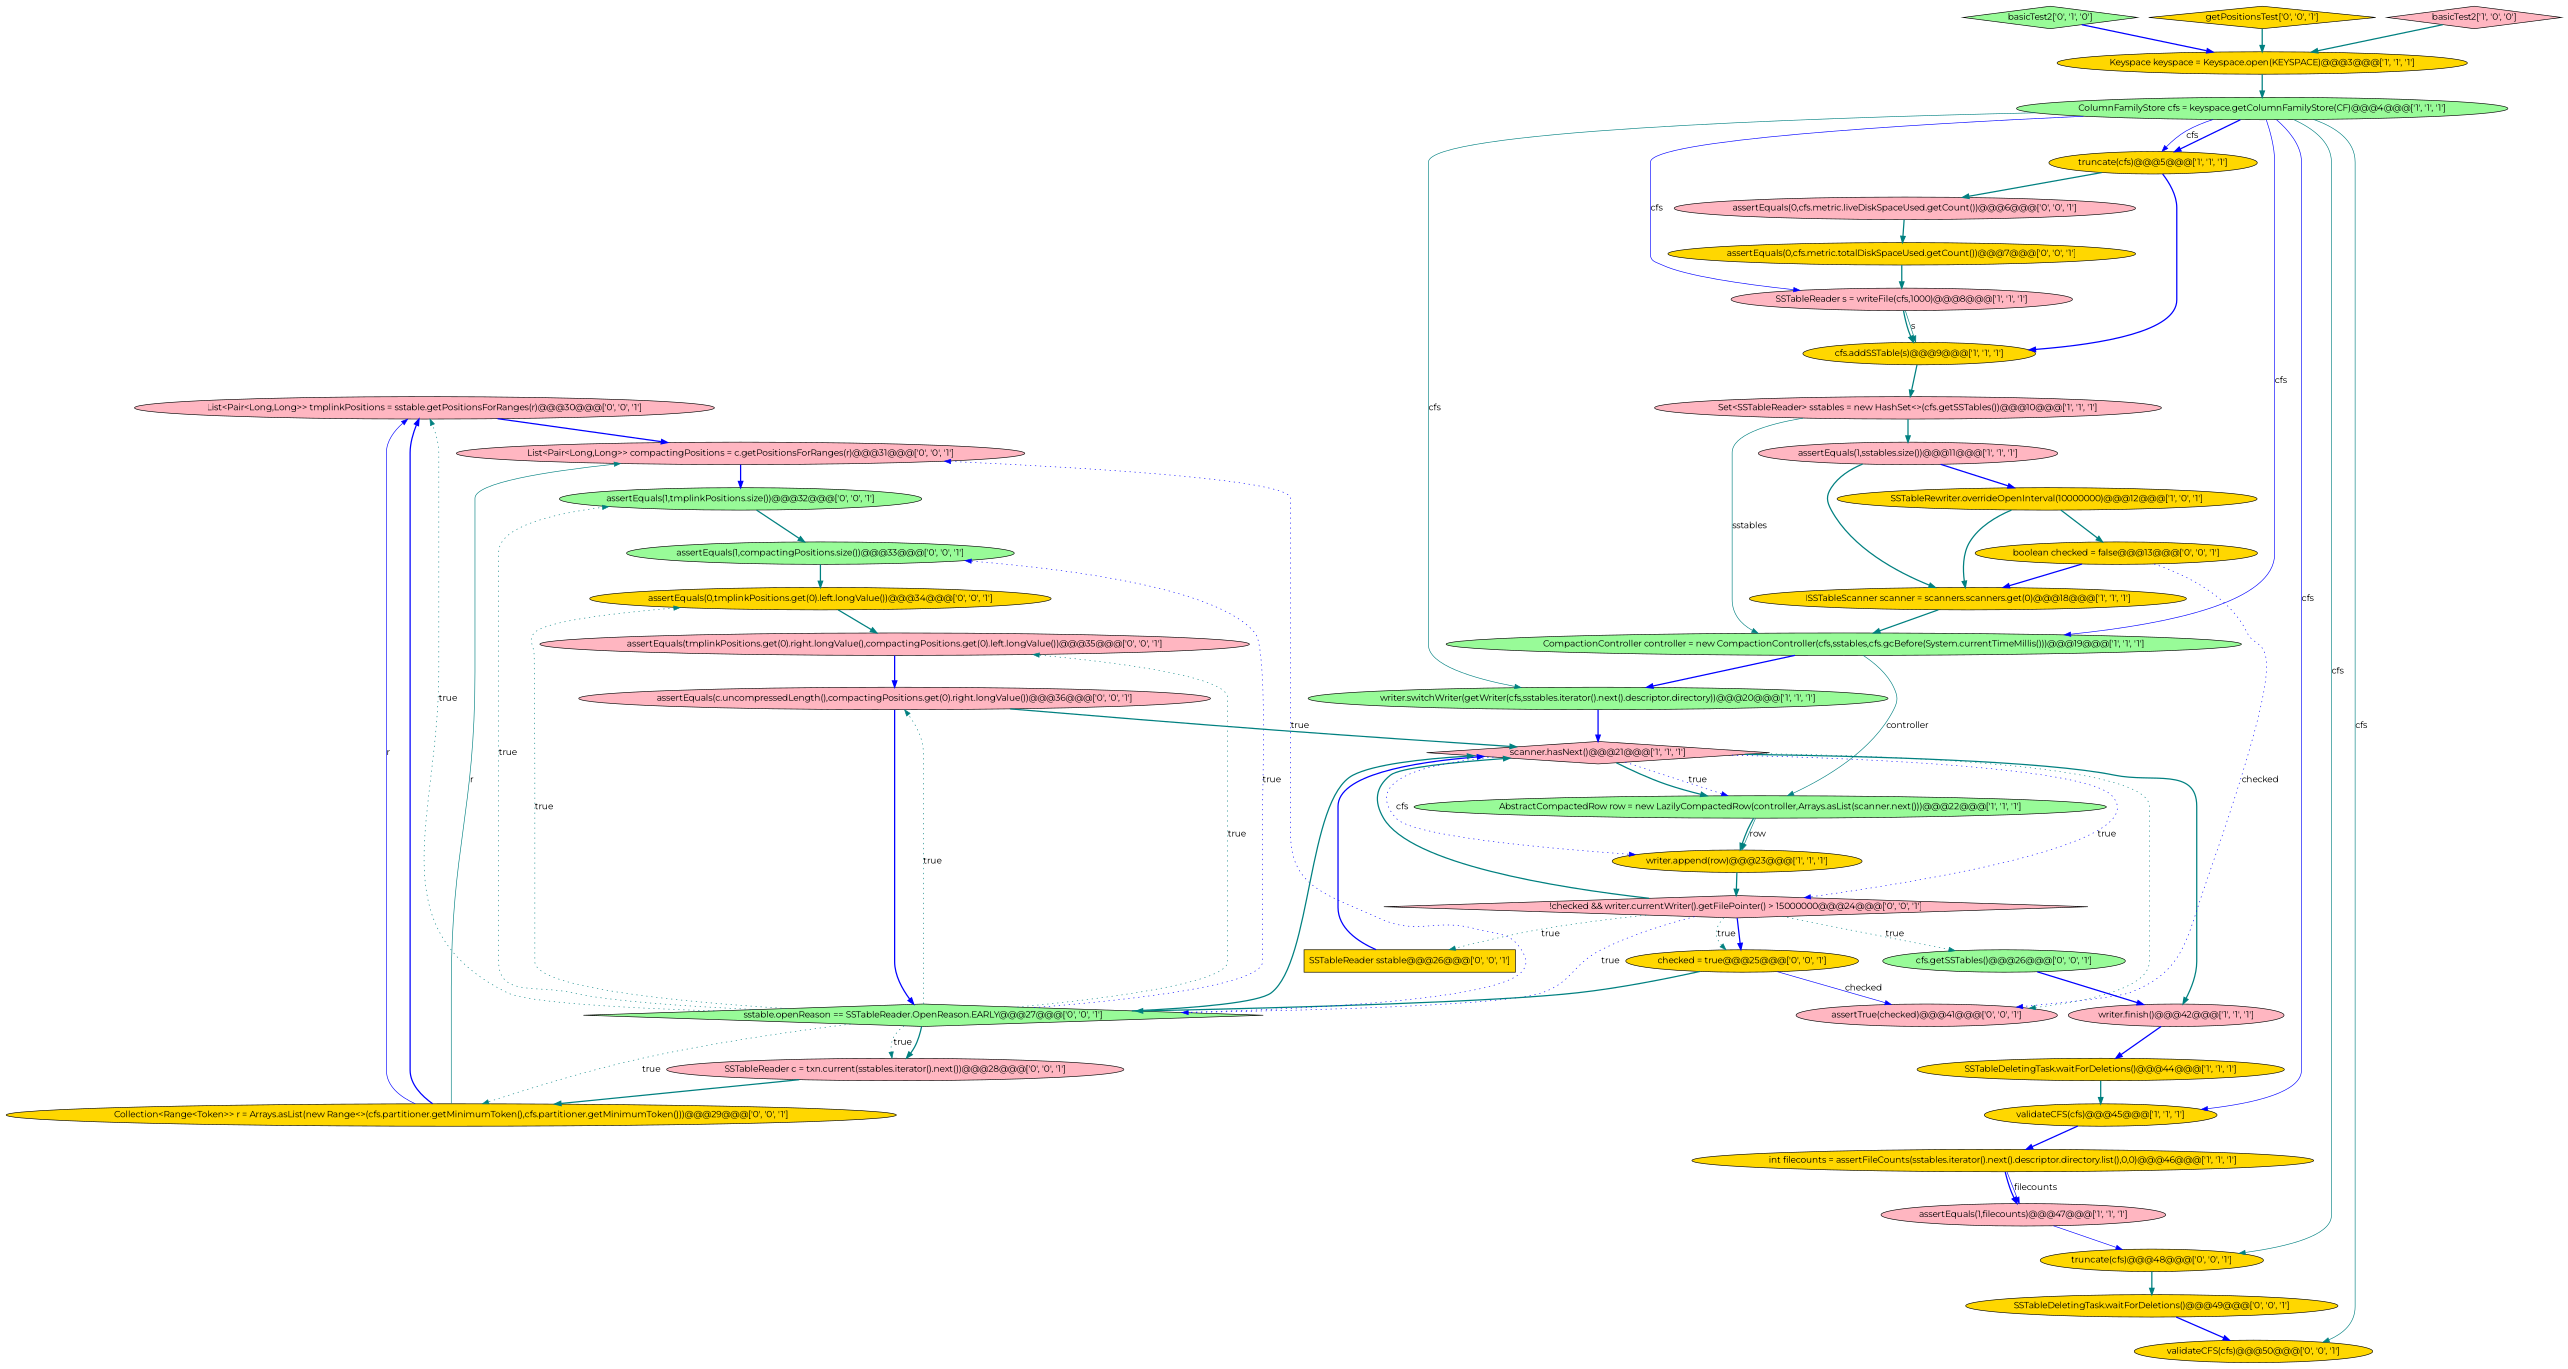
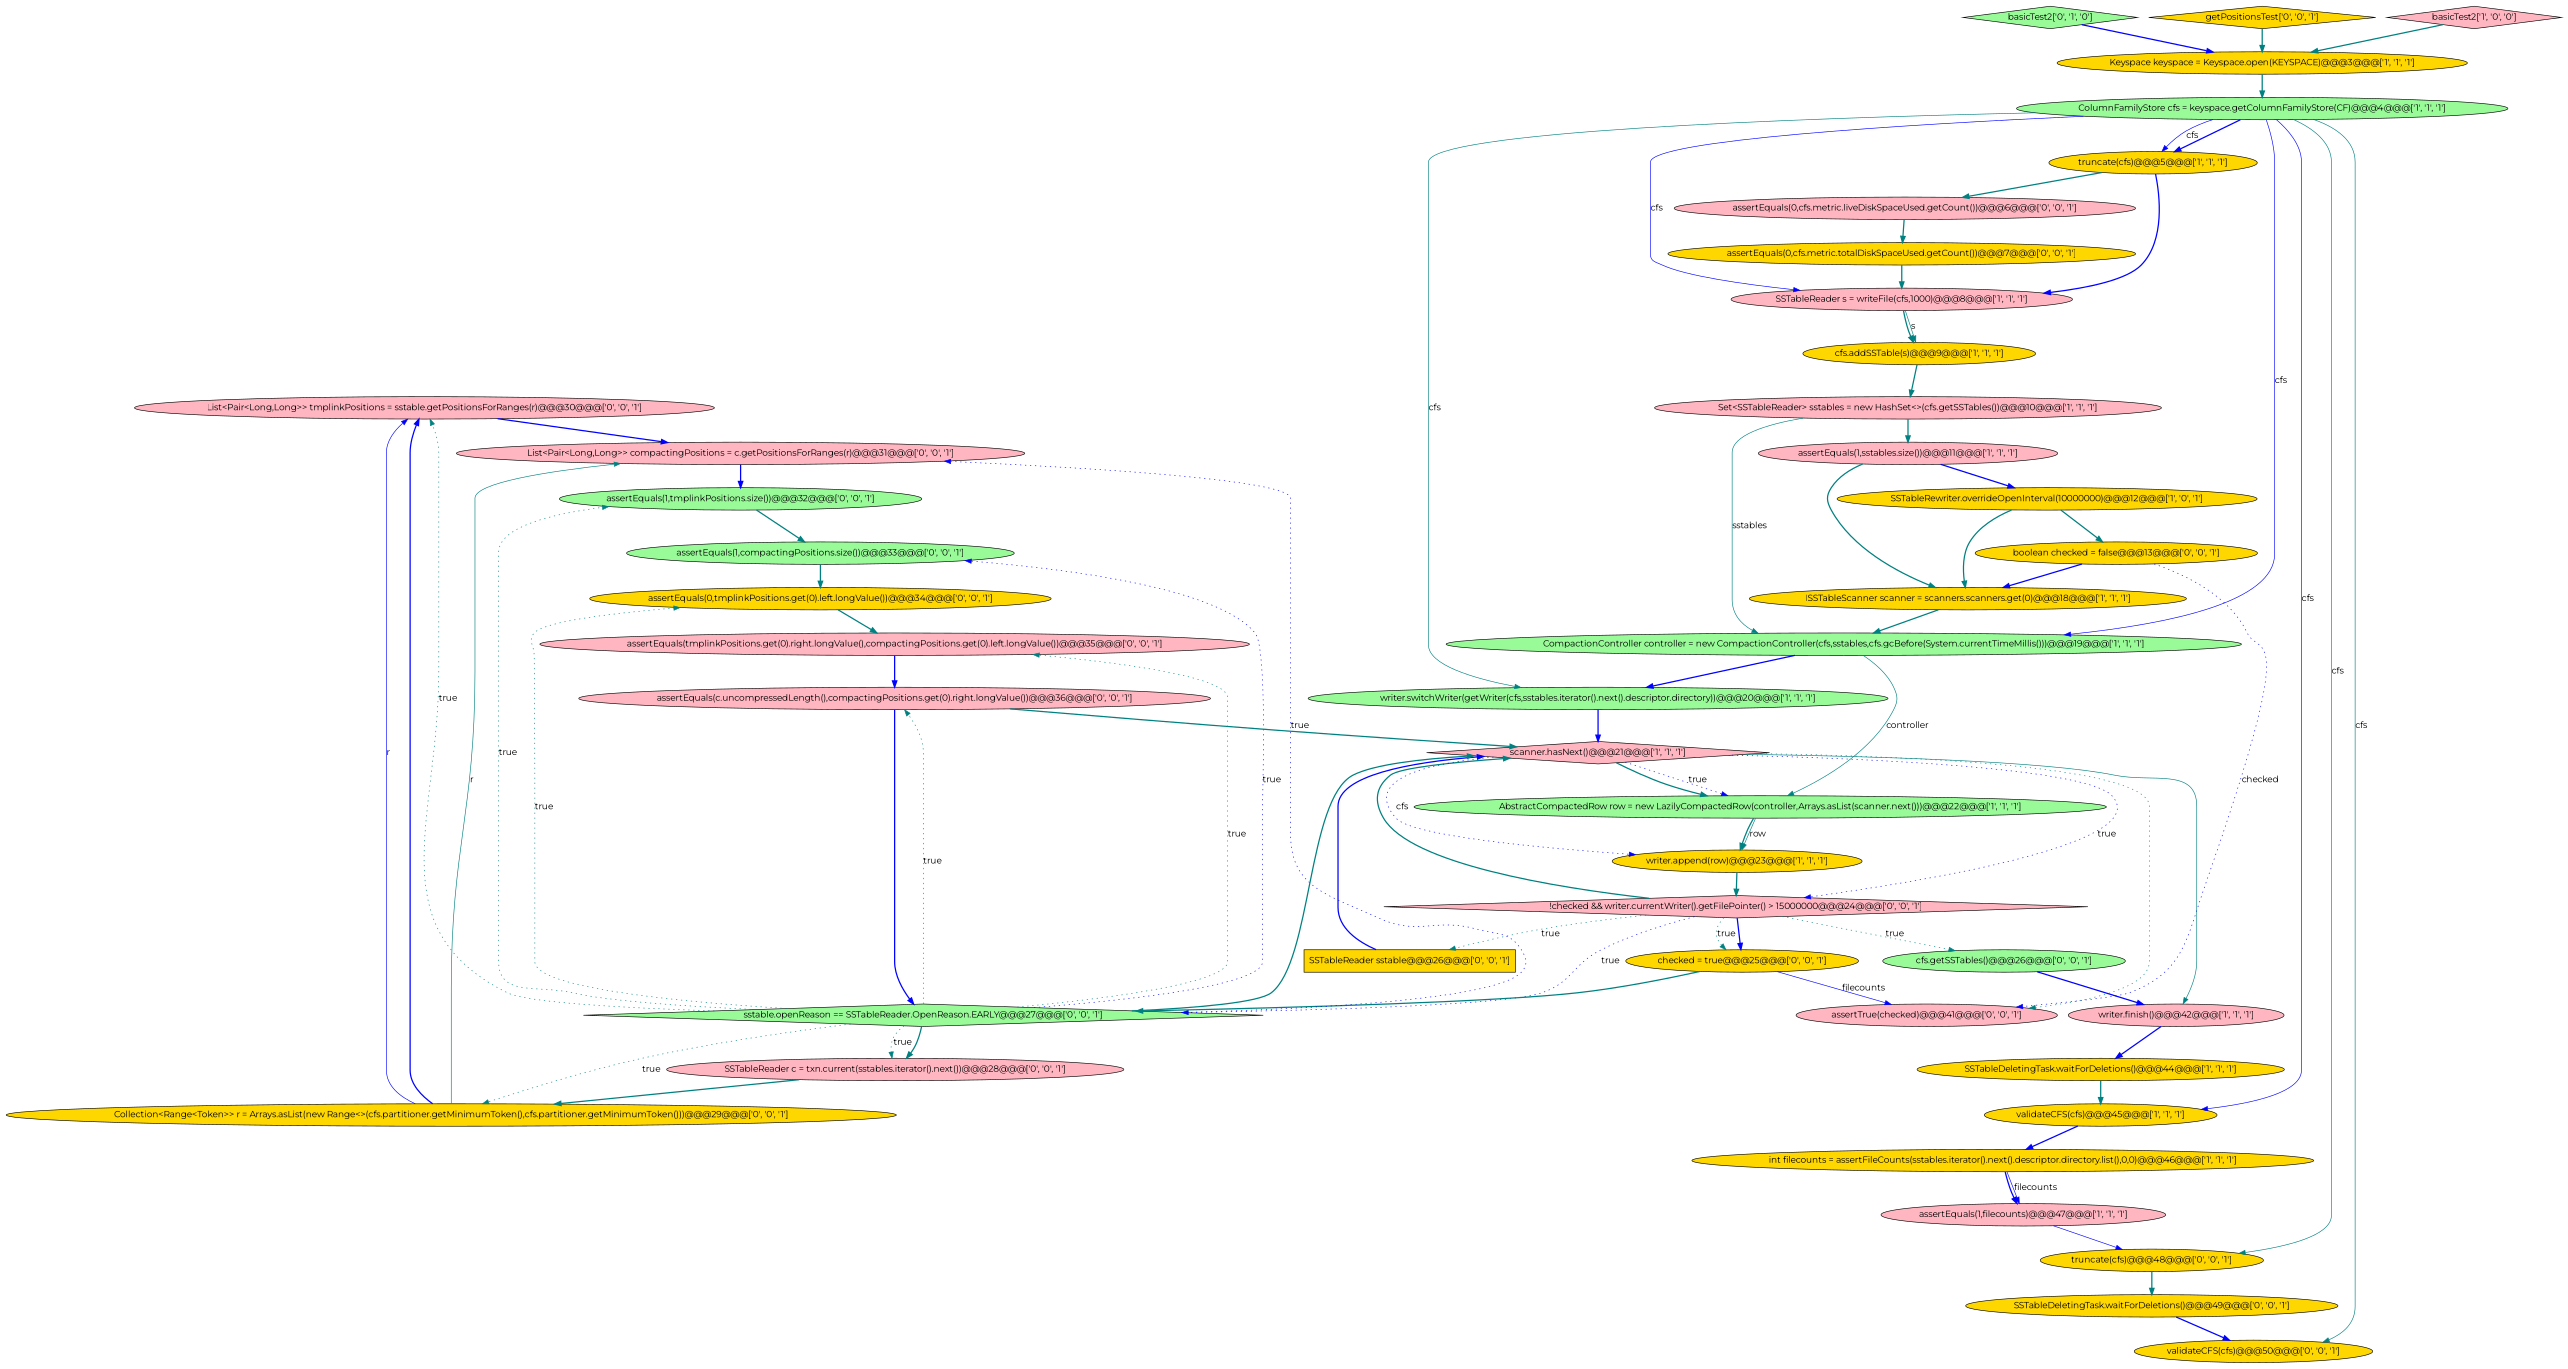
edge "truncate(cfs)@@@5@@@['1', '1', '1']" -> "cfs.addSSTable(s)@@@9@@@['1', '1', '1']": now "truncate(cfs)@@@5@@@['1', '1', '1']" -> "SSTableReader s = writeFile(cfs,1000)@@@8@@@['1', '1', '1']"
edge "scanner.hasNext()@@@21@@@['1', '1', '1']" -> "writer.finish()@@@42@@@['1', '1', '1']": style bold -> solid
edge "checked = true@@@25@@@['0', '0', '1']" -> "assertTrue(checked)@@@41@@@['0', '0', '1']": label "checked" -> "filecounts"
